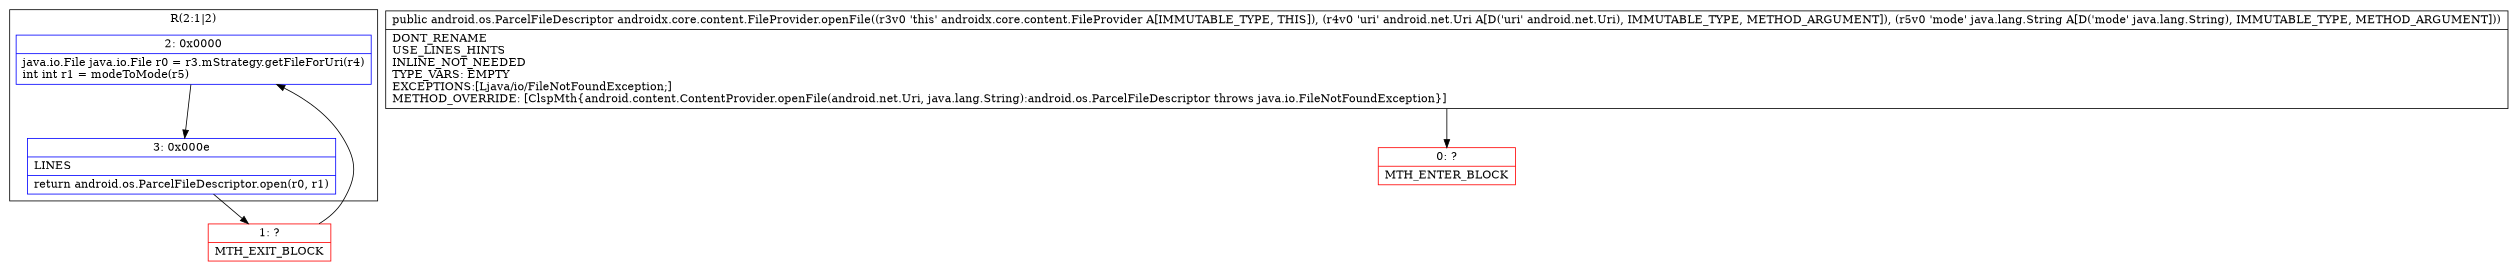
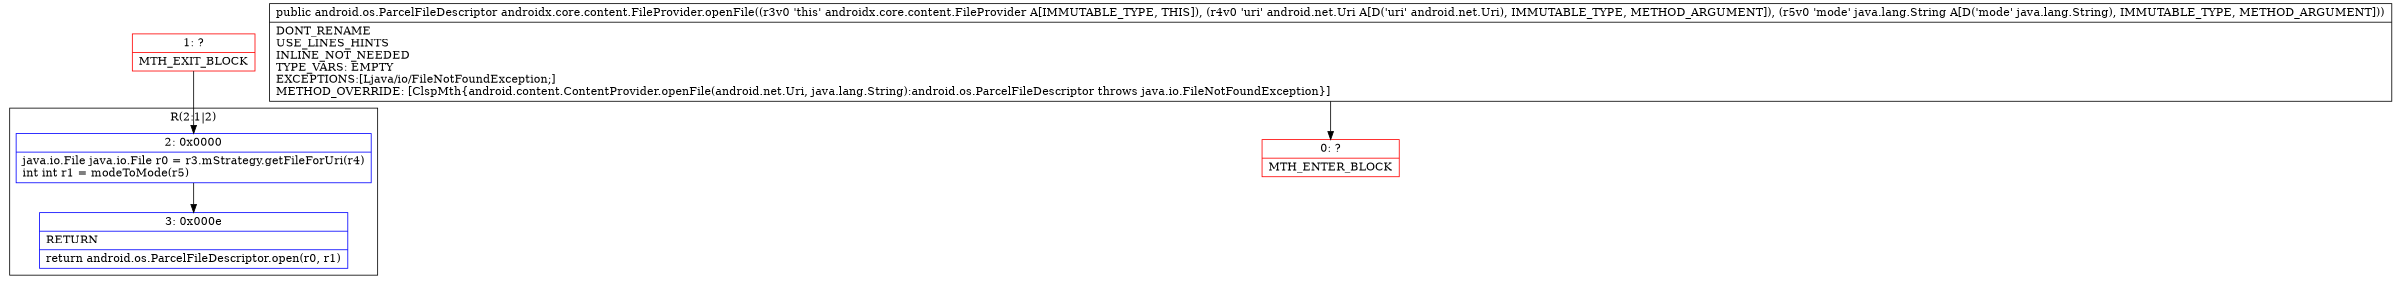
node "3: 0x000e": text "LINES" -> "RETURN"
edge "3: 0x000e" -> "1: ?": removed
